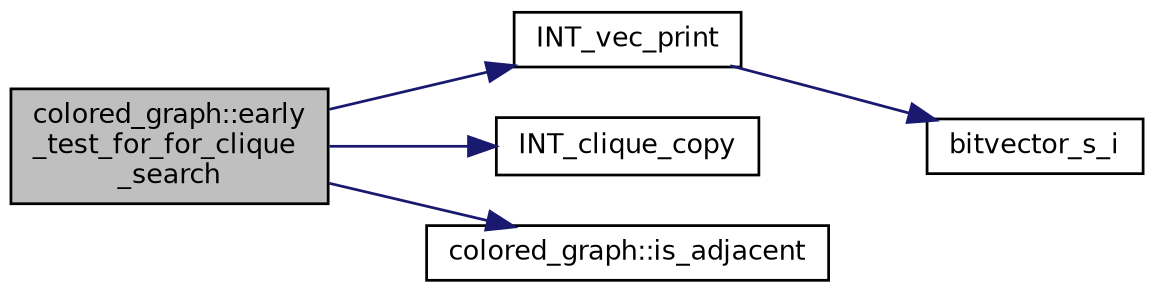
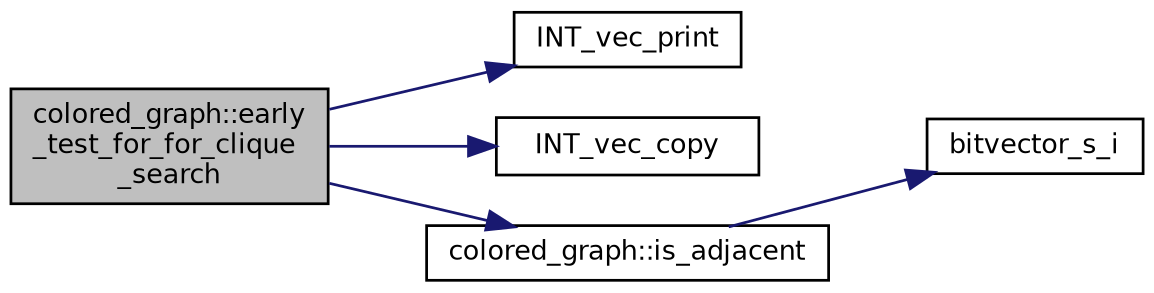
edge "INT_vec_print" -> "bitvector_s_i": now "colored_graph::is_adjacent" -> "bitvector_s_i"
node "INT_clique_copy": label "INT_clique_copy" -> "INT_vec_copy"
